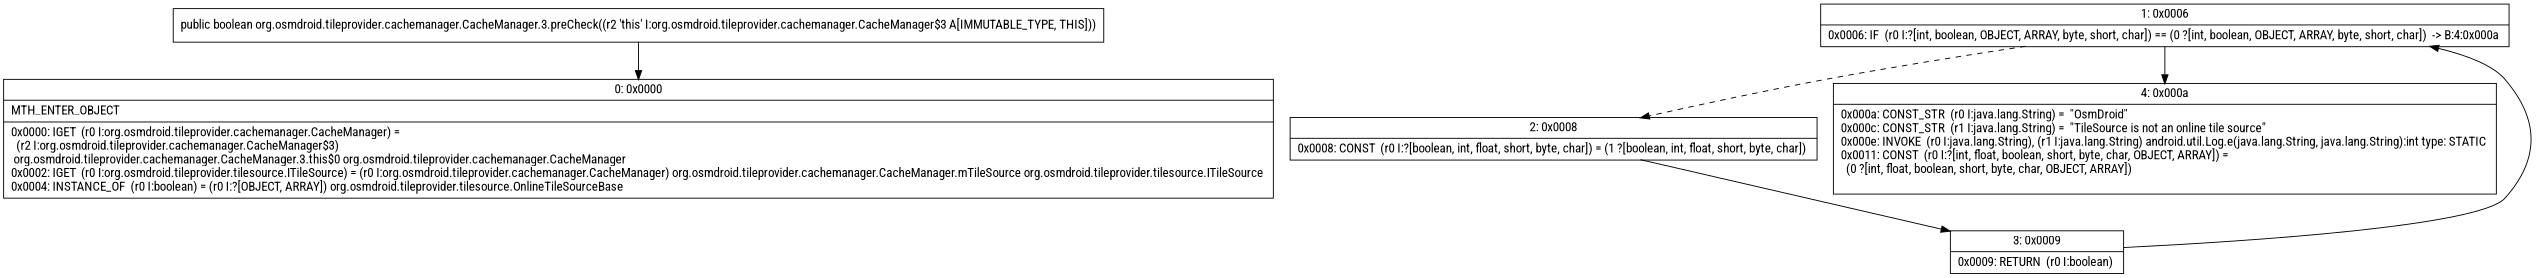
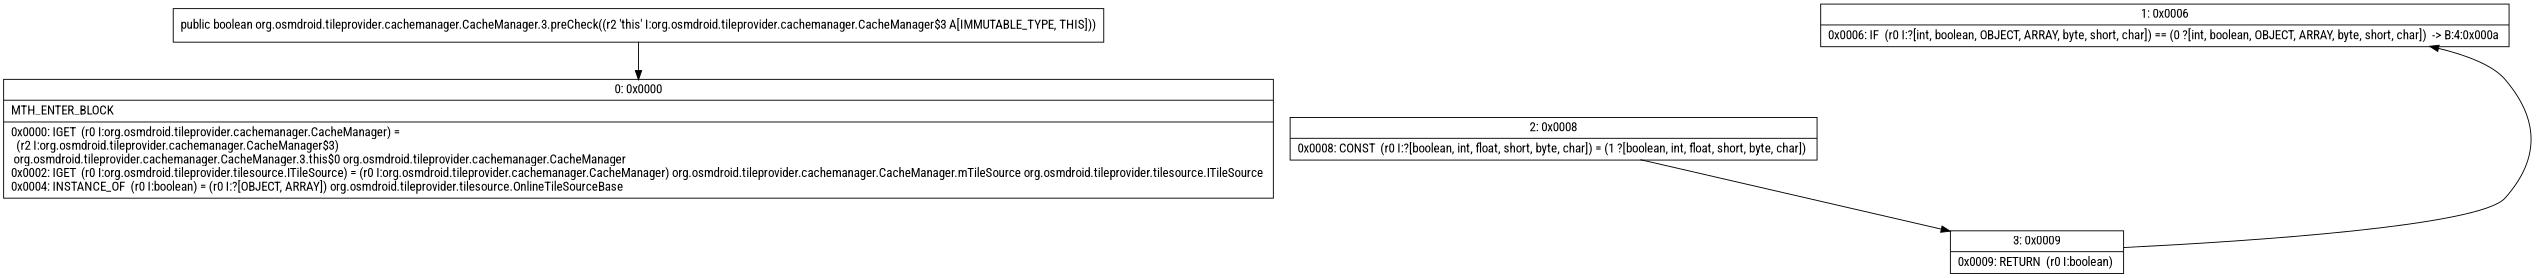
edge "1: 0x0006" -> "2: 0x0008": removed
node "0: 0x0000": text "MTH_ENTER_OBJECT" -> "MTH_ENTER_BLOCK"
node "4: 0x000a": removed
